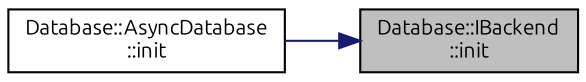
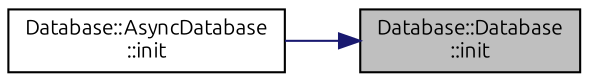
node "Database::IBackend ::init": label "Database::IBackend ::init" -> "Database::Database ::init"
